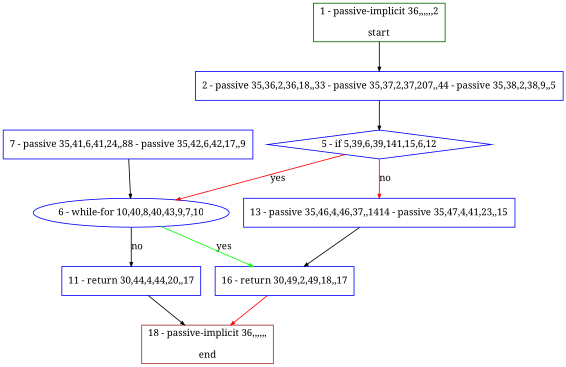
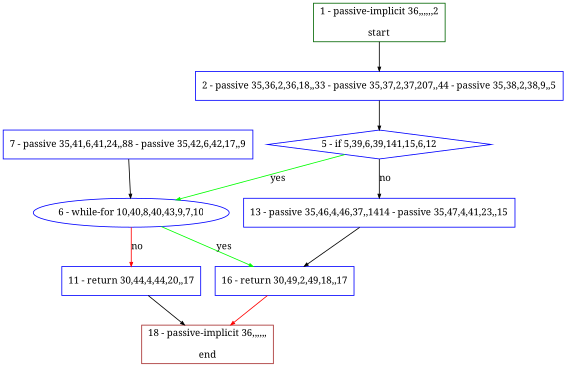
edge "5 - if 5,39,6,39,141,15,6,12" -> "6 - while-for 10,40,8,40,43,9,7,10": color #ff0000 -> #00ff00
edge "5 - if 5,39,6,39,141,15,6,12" -> "13 - passive 35,46,4,46,37,,1414 - passive 35,47,4,41,23,,15": color #ff0000 -> #000000
edge "6 - while-for 10,40,8,40,43,9,7,10" -> "11 - return 30,44,4,44,20,,17": color #000000 -> #ff0000
